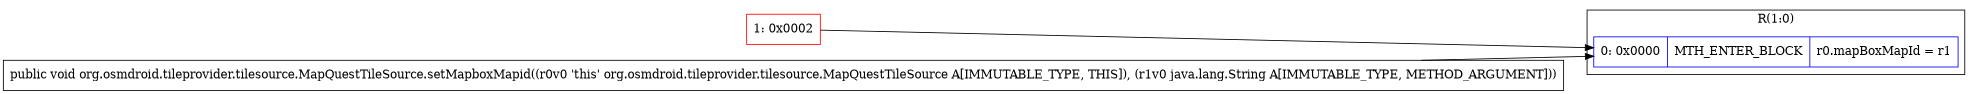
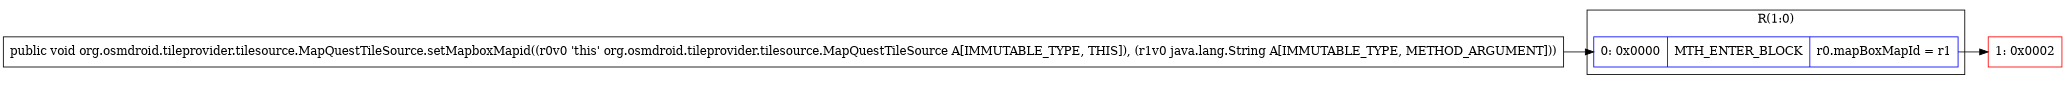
edge "1: 0x0002" -> "0: 0x0000": reversed
